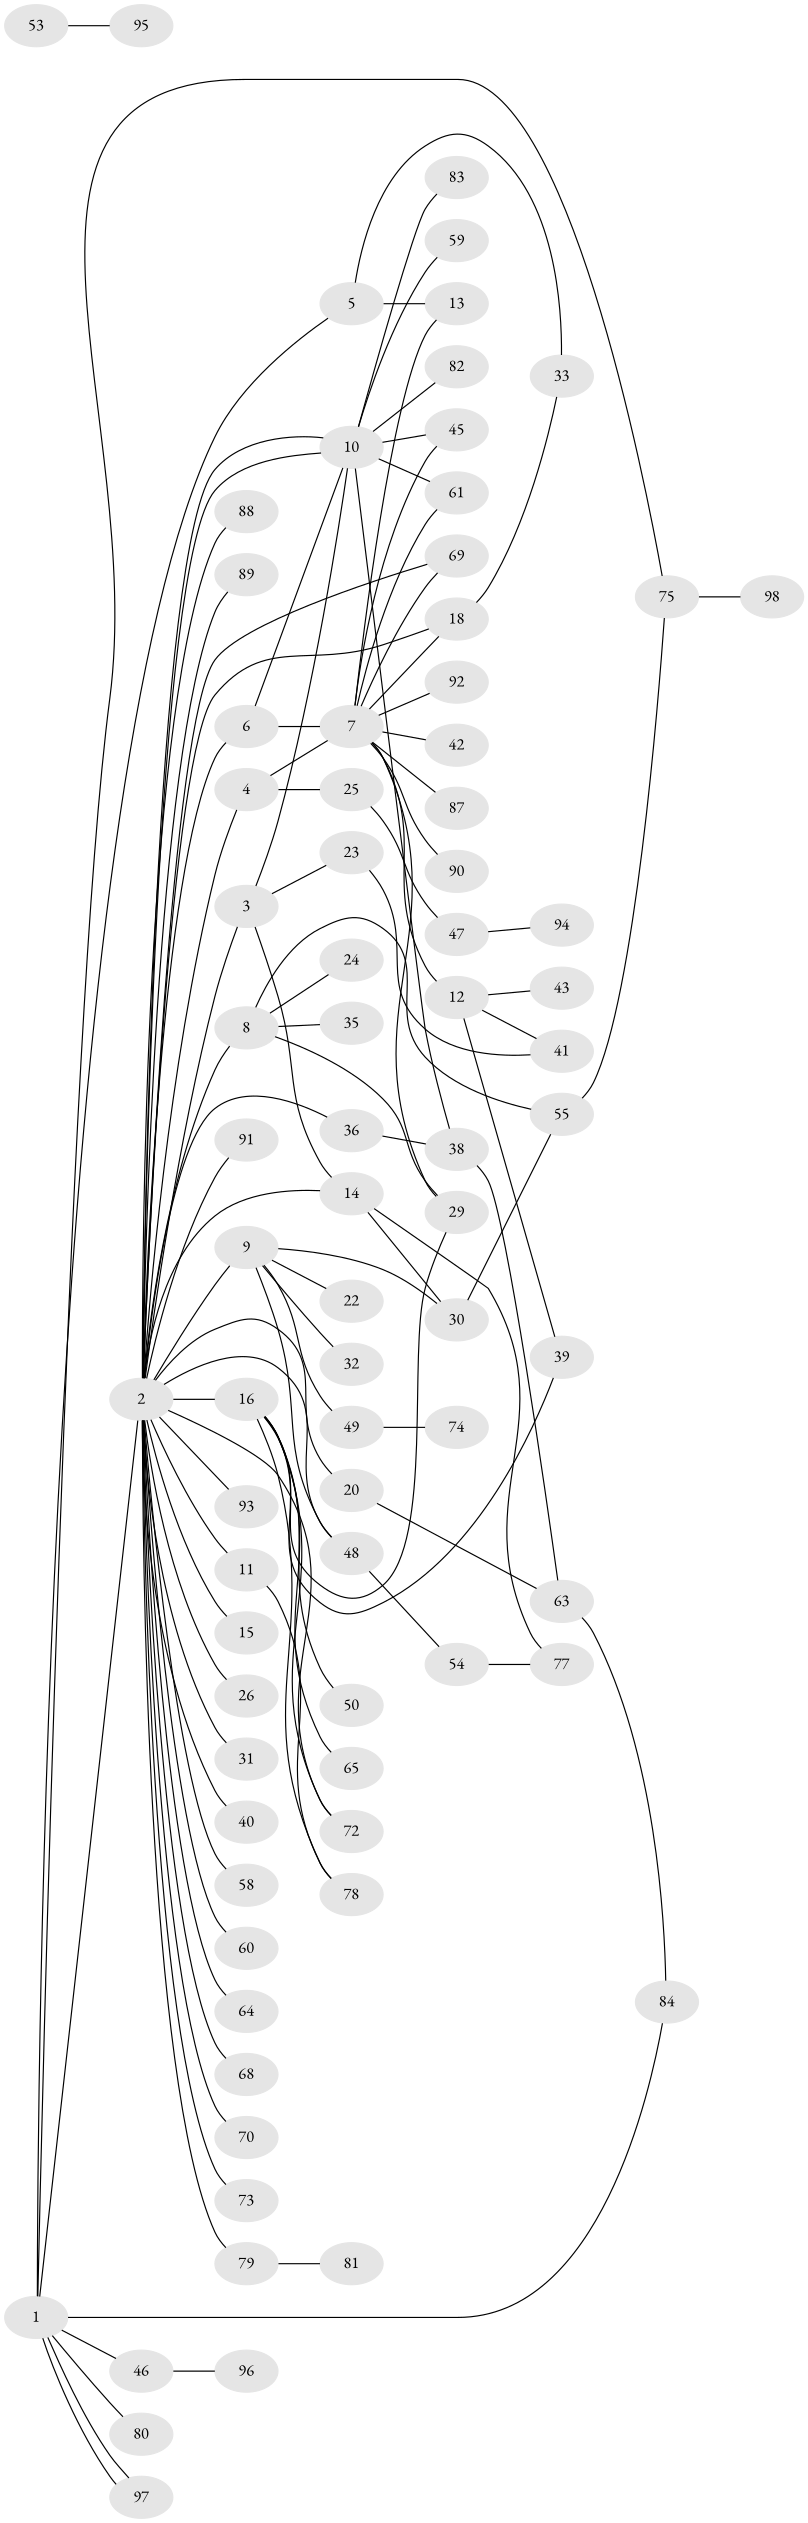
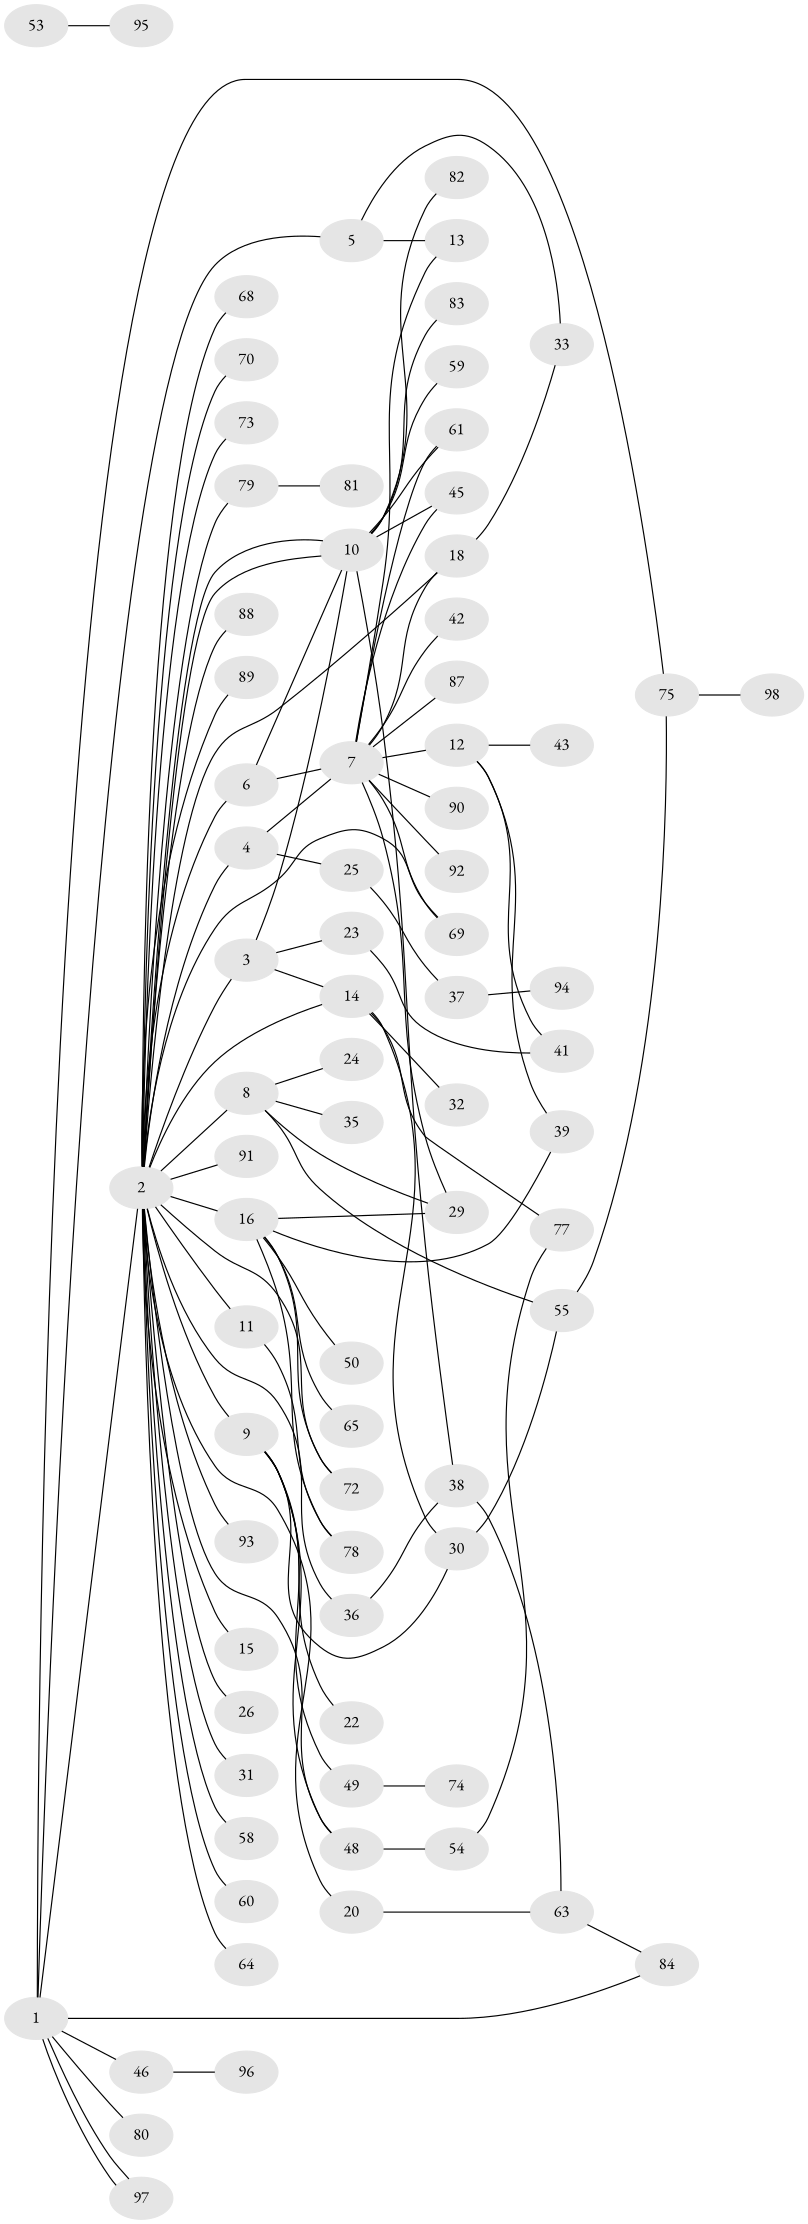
node "47": label "47" -> "37"
edge "9" -- "32": now "14" -- "32"
node "40": removed
